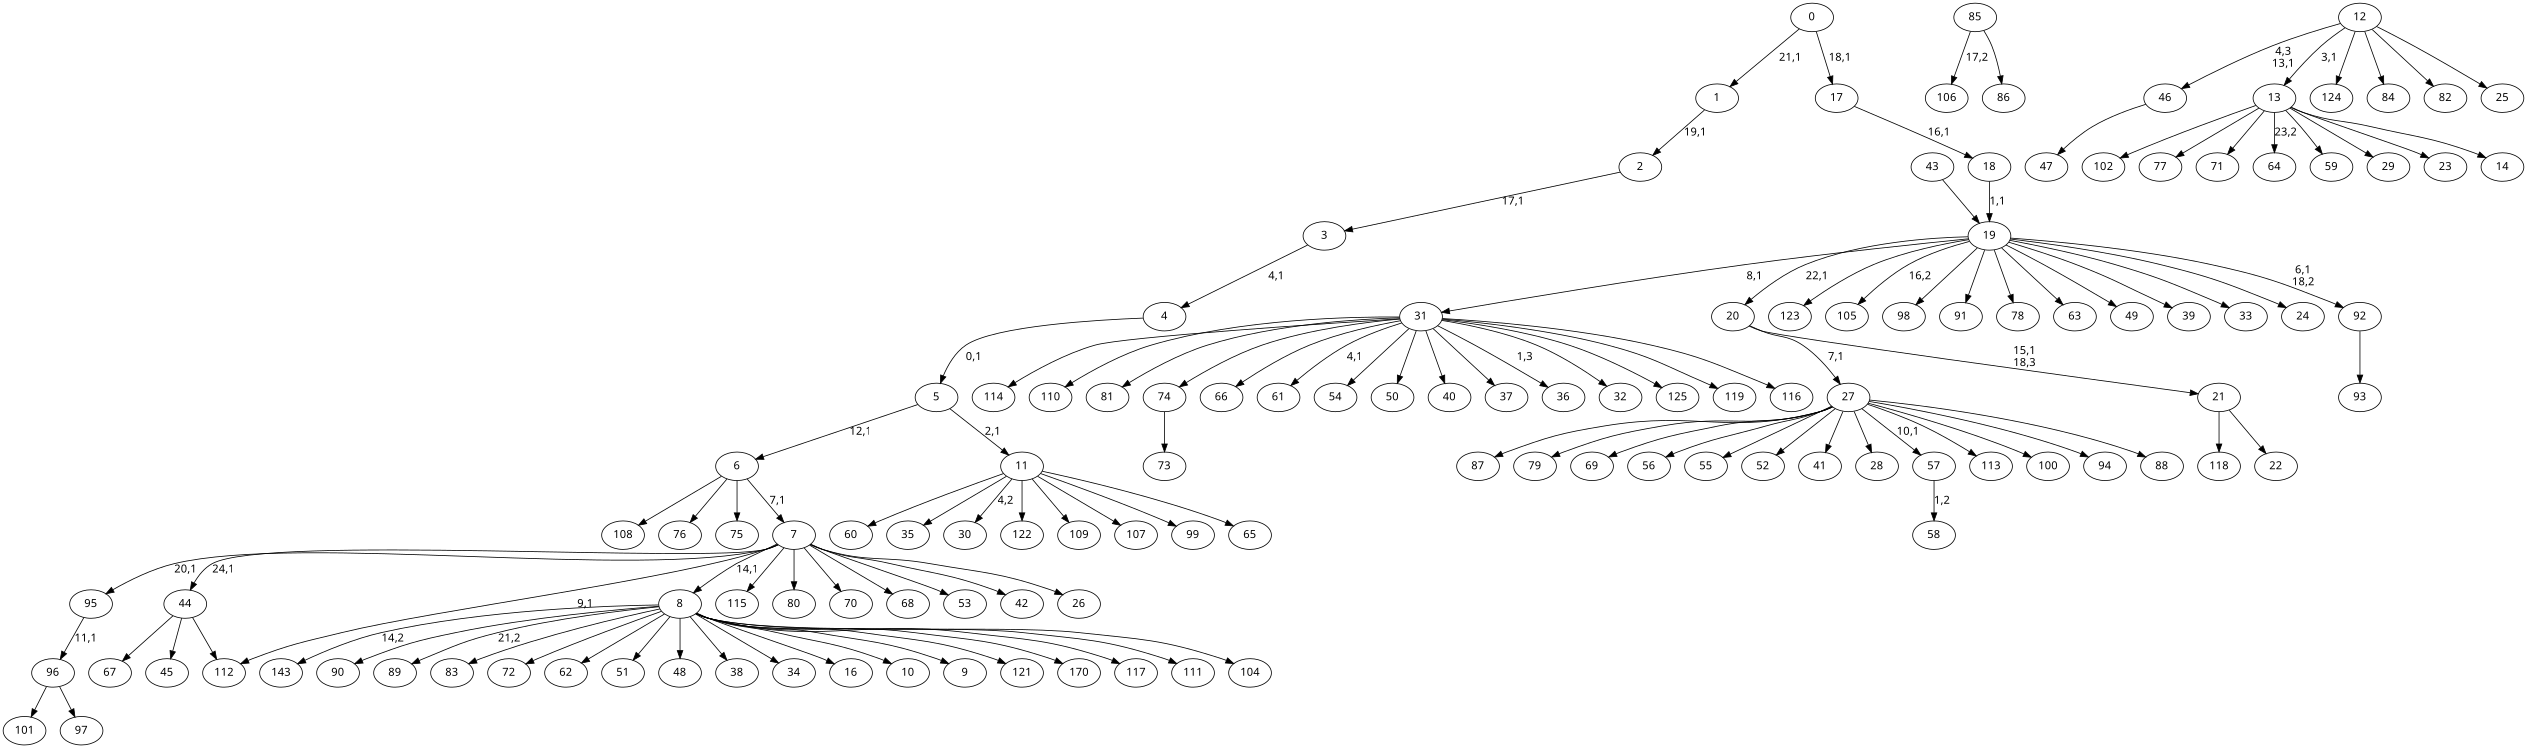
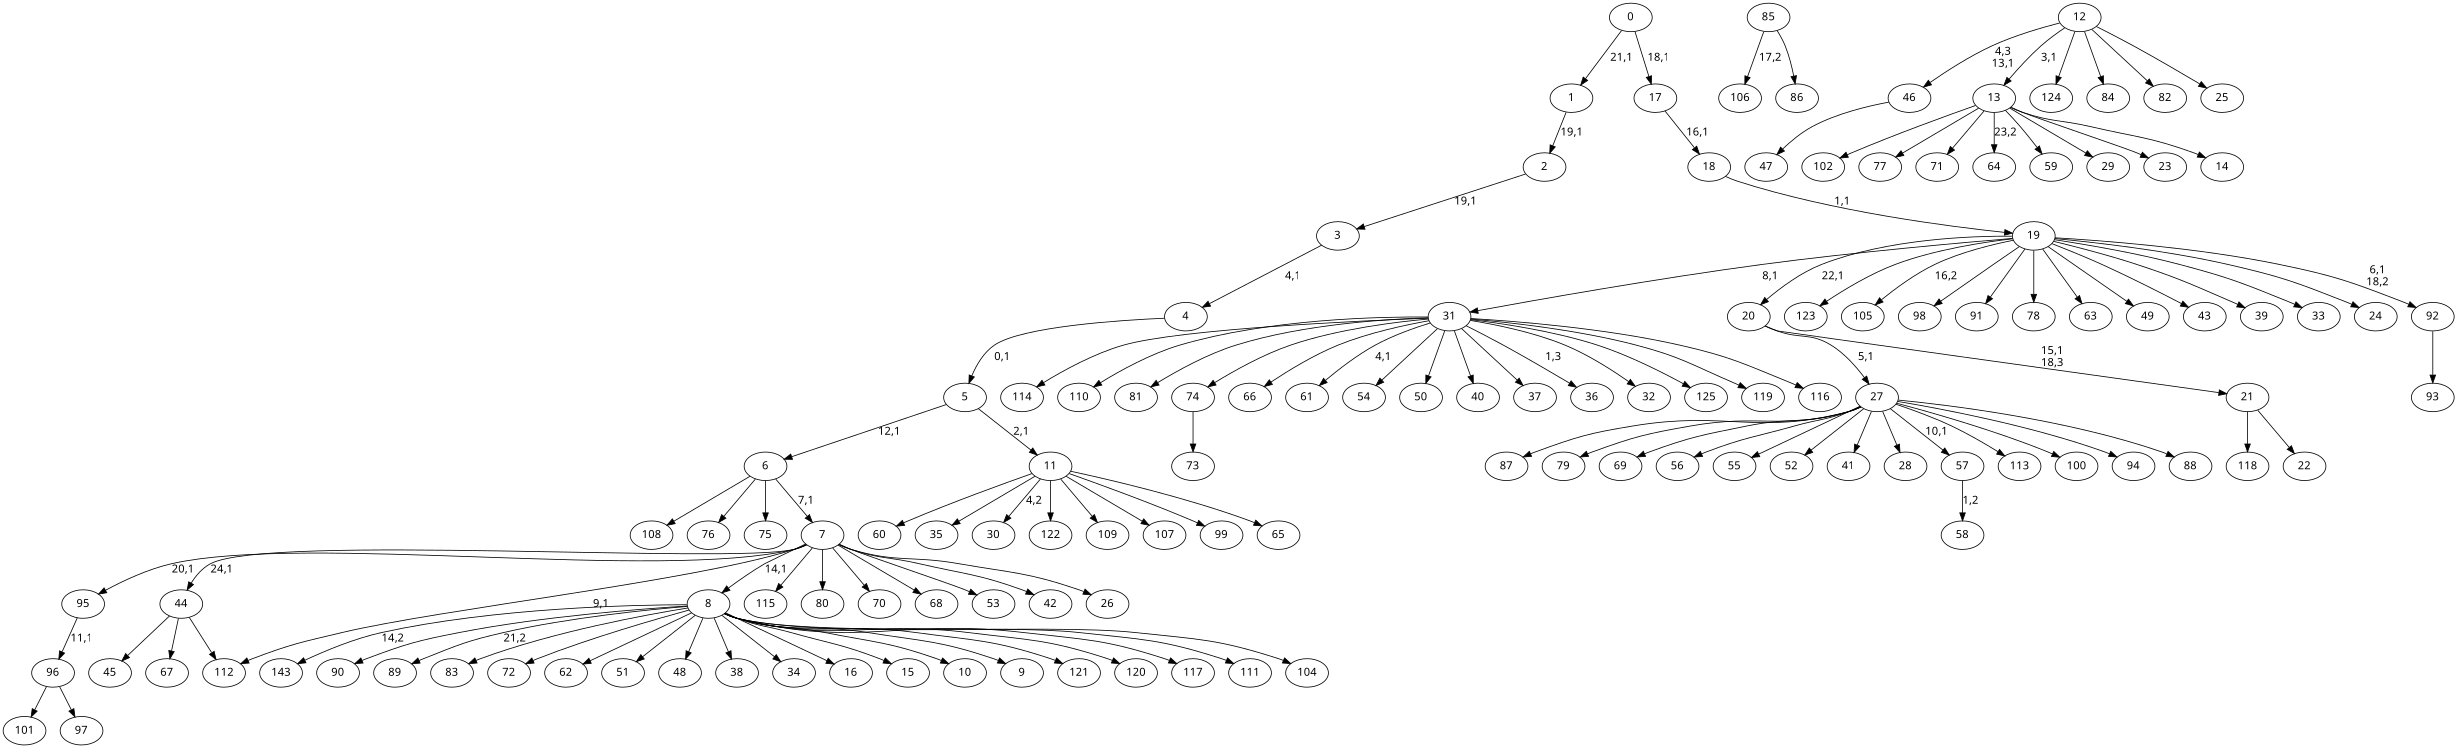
edge "43" -> "19": reversed
edge "2" -> "3": label "17,1" -> "19,1"
edge "20" -> "27": label "7,1" -> "5,1"
node "15": added
node "170": label "170" -> "120"
